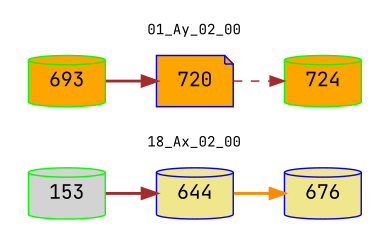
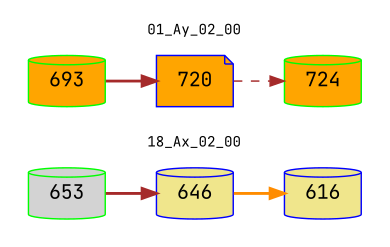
node "153": label "153" -> "653"
node "644": label "644" -> "646"
node "676": label "676" -> "616"
